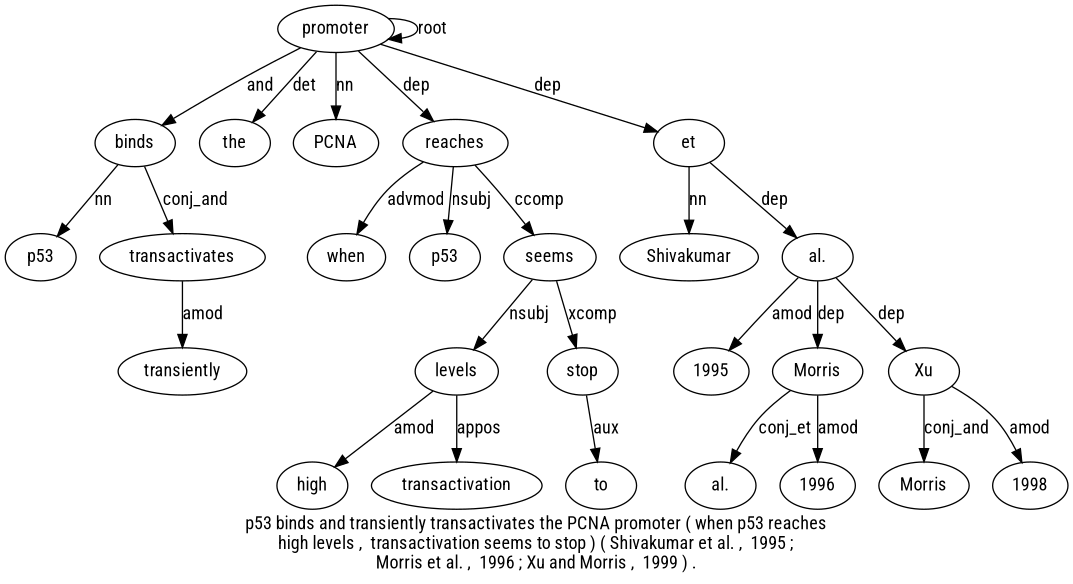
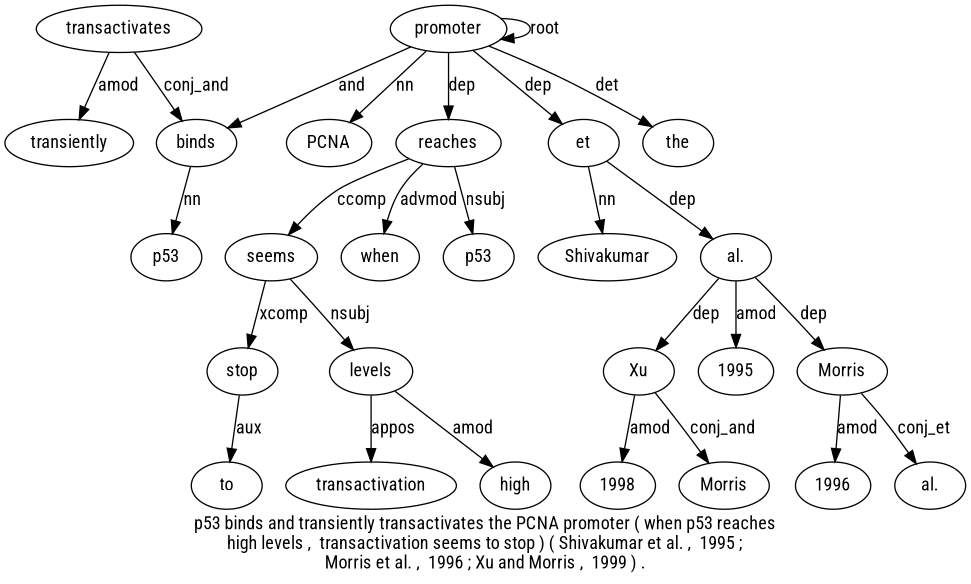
edge "binds" -> "transactivates": reversed
